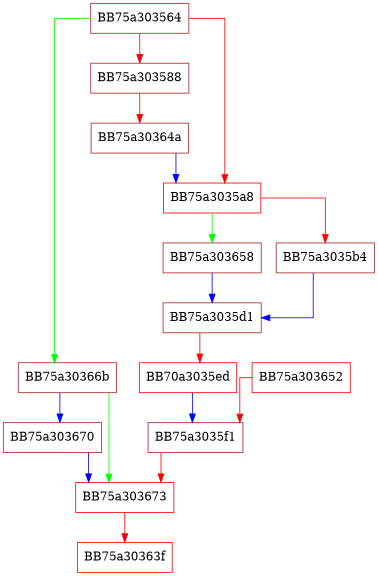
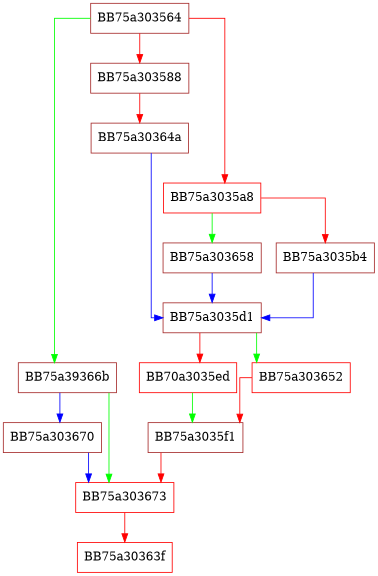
edge "BB75a30364a" -> "BB75a3035a8": now "BB75a30364a" -> "BB75a3035d1"
edge "BB75a3035d1" -> "BB75a303652": added
node "BB75a30366b": label "BB75a30366b" -> "BB75a39366b"
edge "BB70a3035ed" -> "BB75a3035f1": color blue -> green
